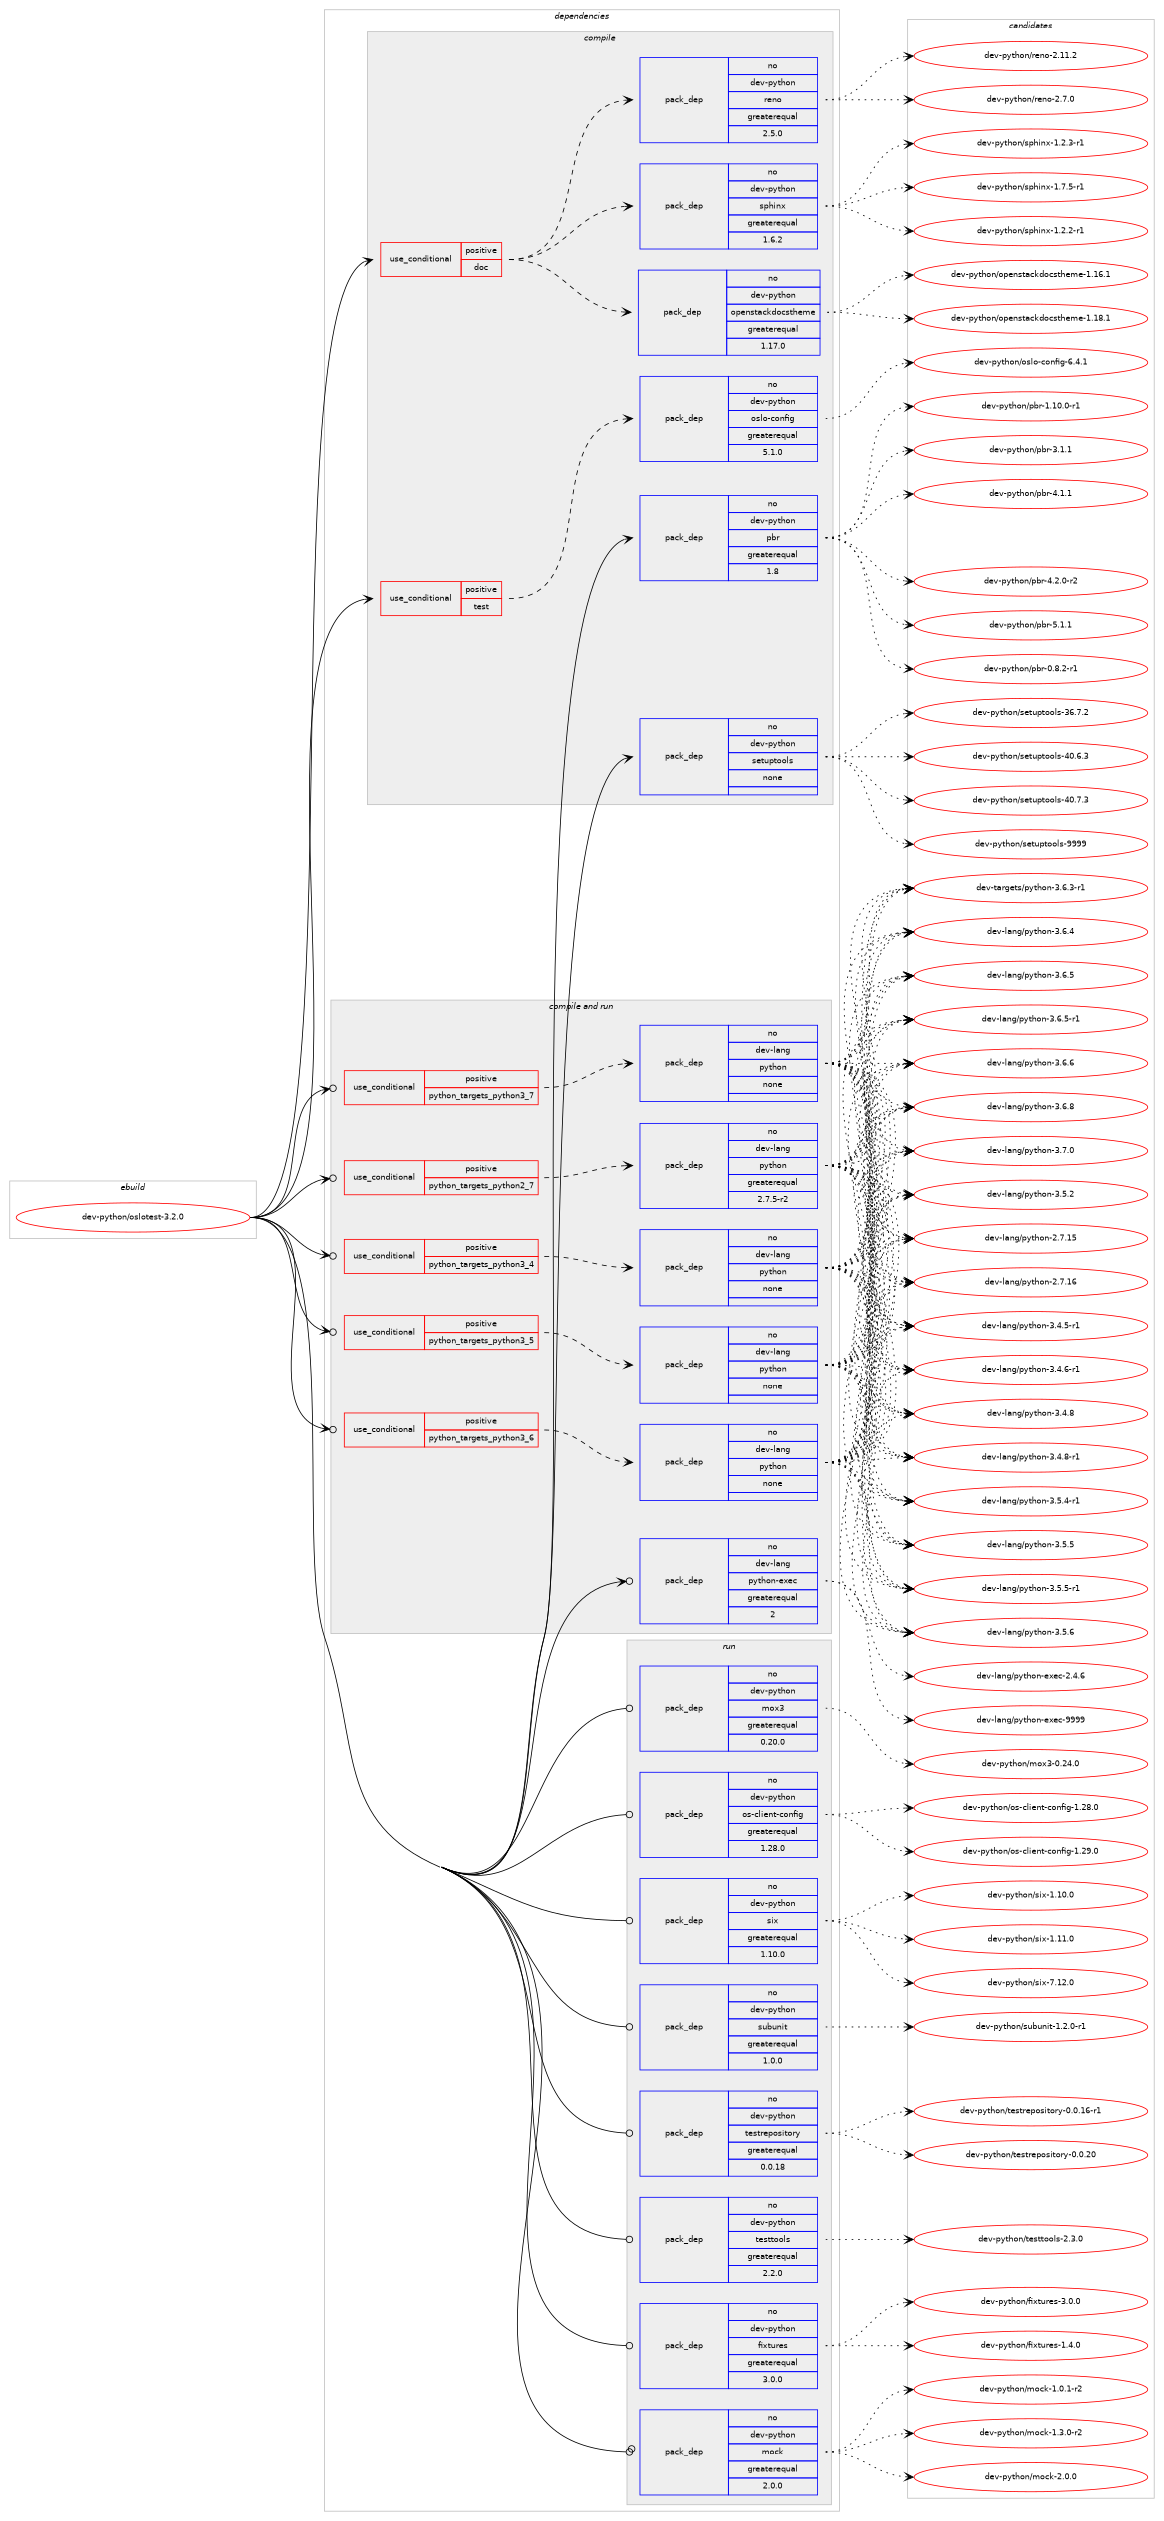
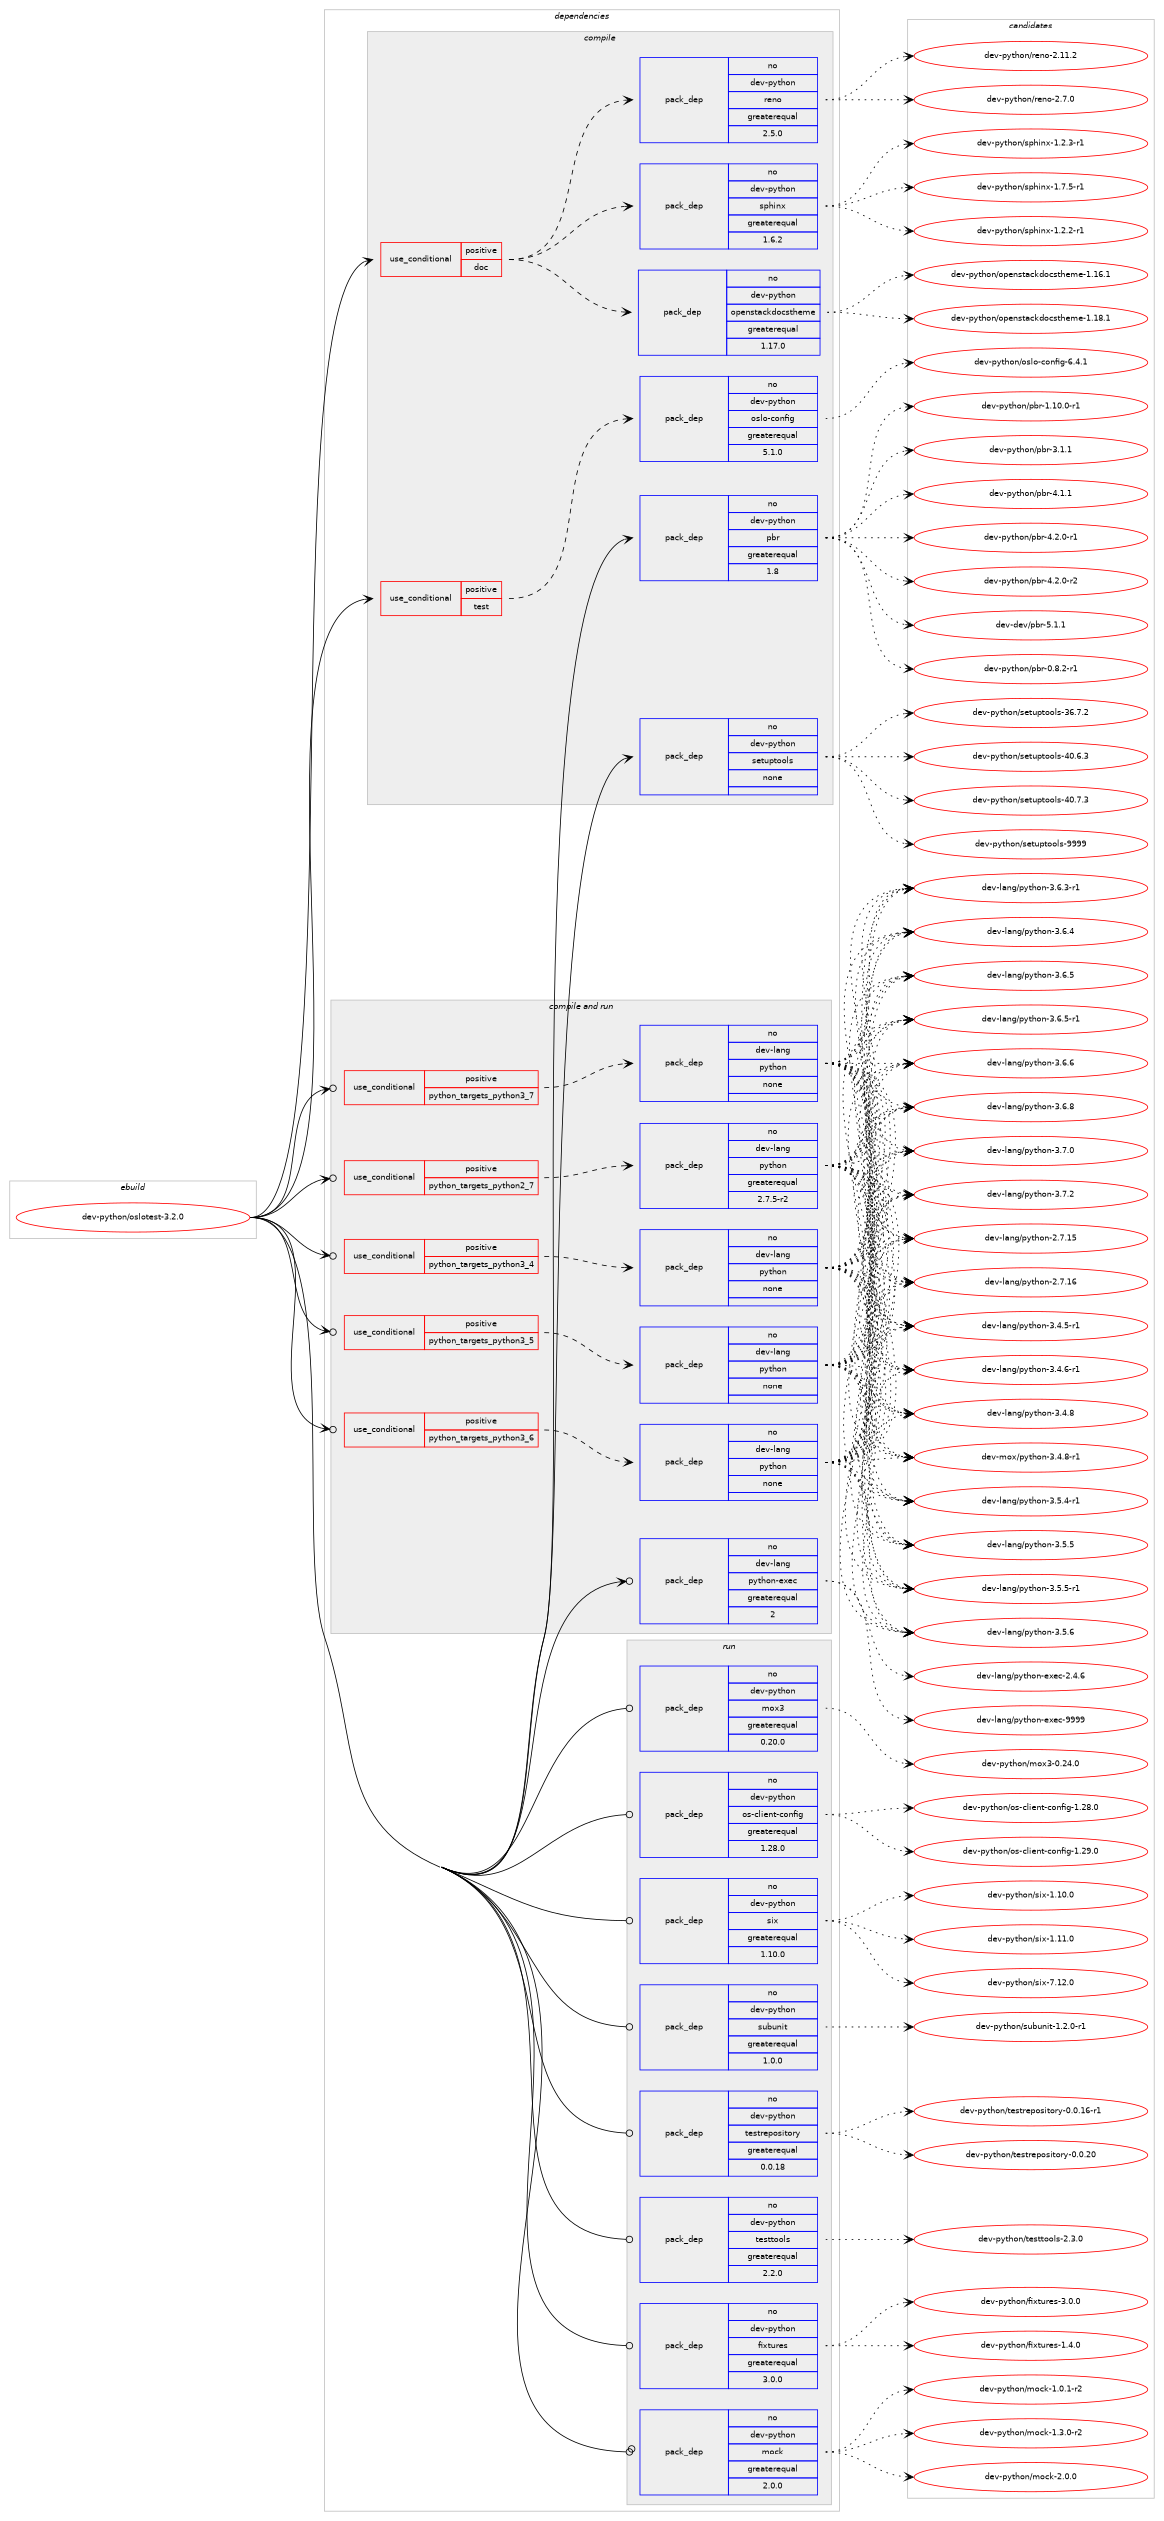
node "dev-python/pbr-4.2.0-r1": added
node "dev-python/pbr-5.1.1": label "dev-python/pbr-5.1.1" -> "dev-dev/pbr-5.1.1"
node "dev-targets/python-3.6.3-r1": label "dev-targets/python-3.6.3-r1" -> "dev-lang/python-3.6.3-r1"
node "dev-lang/python-3.5.2": label "dev-lang/python-3.5.2" -> "dev-lang/python-3.7.2"
node "dev-lang/python-3.4.8-r1": label "dev-lang/python-3.4.8-r1" -> "dev-mox/python-3.4.8-r1"
